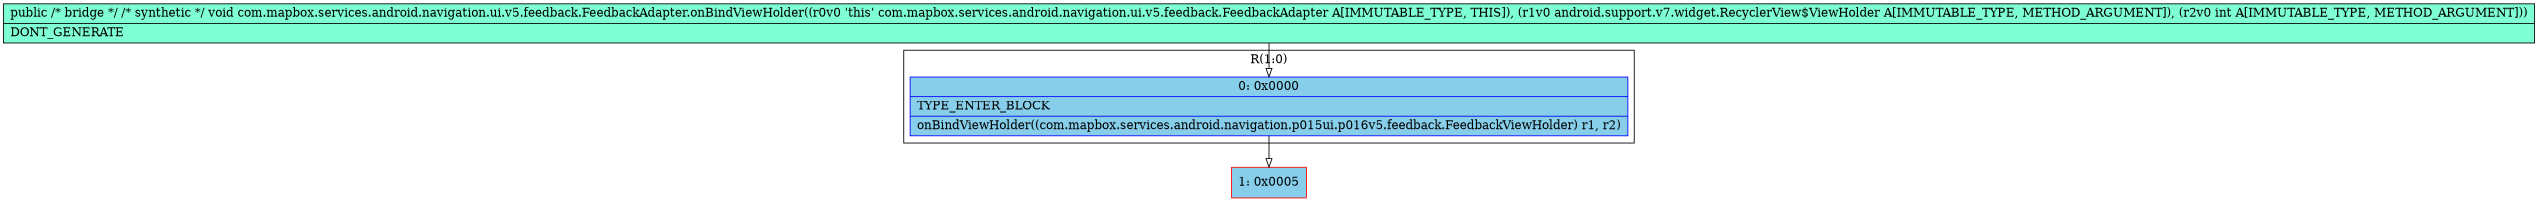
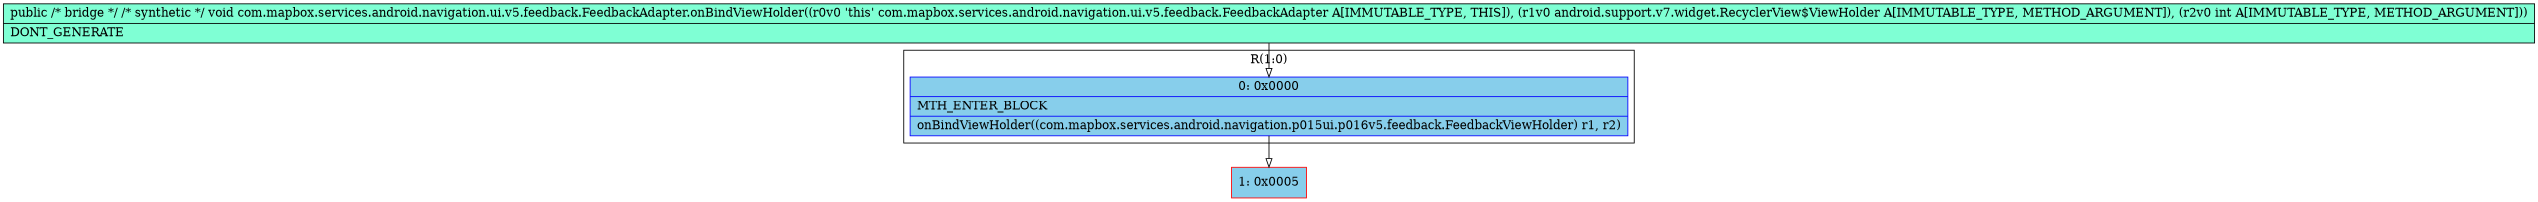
node "0: 0x0000": text "TYPE_ENTER_BLOCK" -> "MTH_ENTER_BLOCK"
